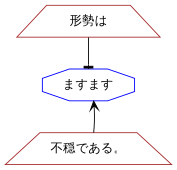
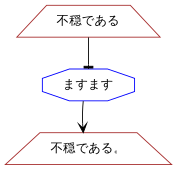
node "形勢は": label "形勢は" -> "不穏である"
edge "不穏である。" -> "ますます": reversed
